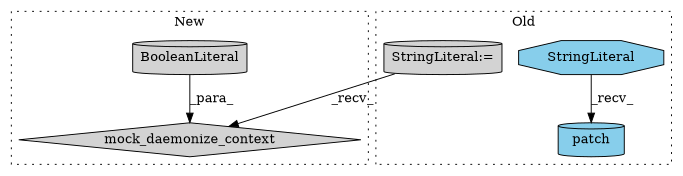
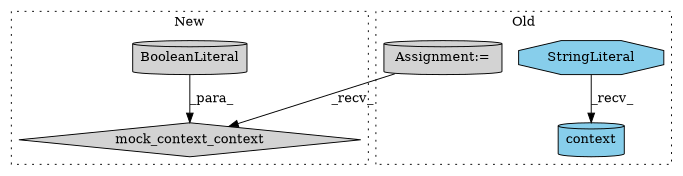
node "StringLiteral:=": label "StringLiteral:=" -> "Assignment:="
node "mock_daemonize_context": label "mock_daemonize_context" -> "mock_context_context"
node "patch": label "patch" -> "context"
